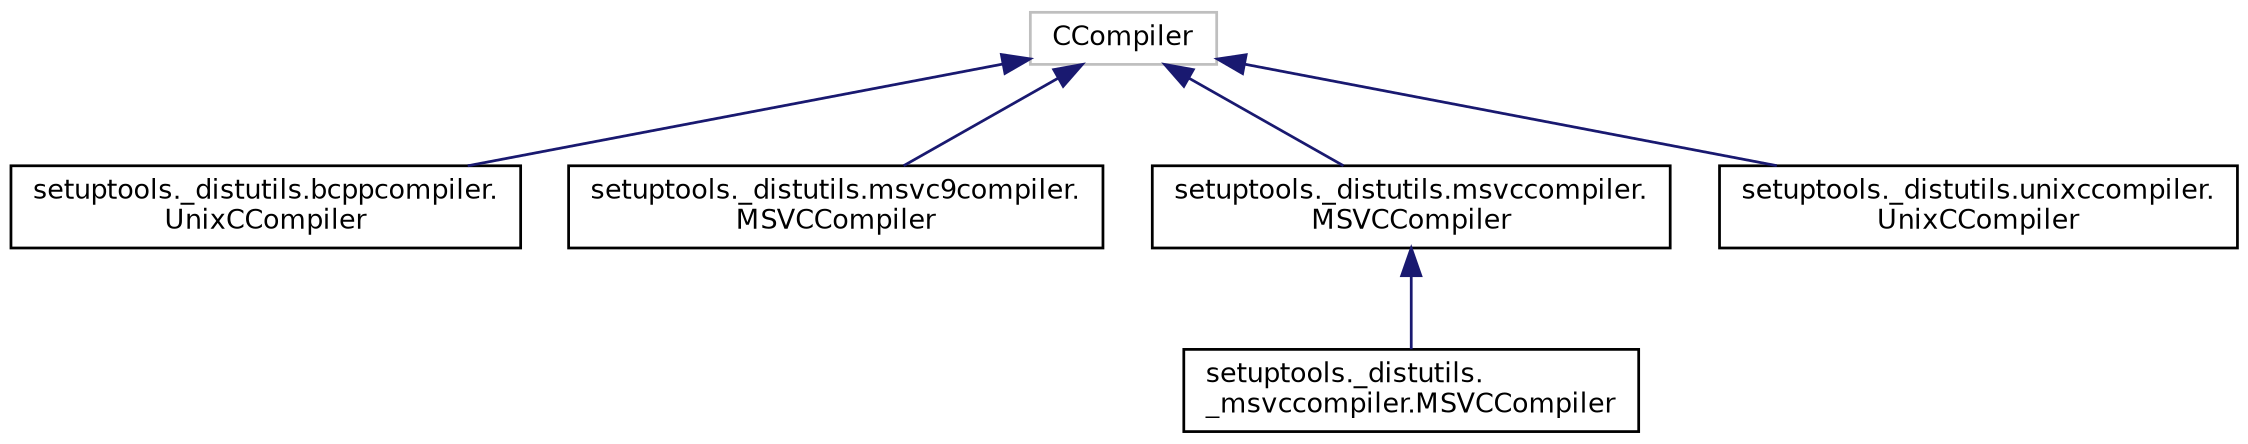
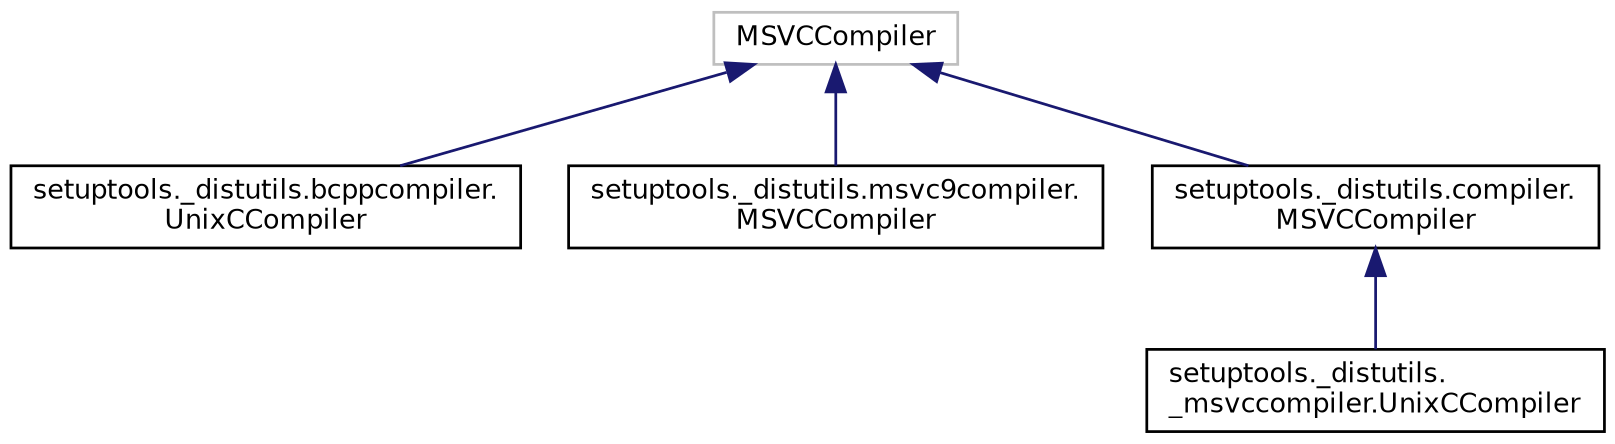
node "CCompiler": label "CCompiler" -> "MSVCCompiler"
node "setuptools._distutils.msvccompiler. MSVCCompiler": label "setuptools._distutils.msvccompiler. MSVCCompiler" -> "setuptools._distutils.compiler. MSVCCompiler"
node "setuptools._distutils.unixccompiler. UnixCCompiler": removed
node "setuptools._distutils. _msvccompiler.MSVCCompiler": label "setuptools._distutils. _msvccompiler.MSVCCompiler" -> "setuptools._distutils. _msvccompiler.UnixCCompiler"
